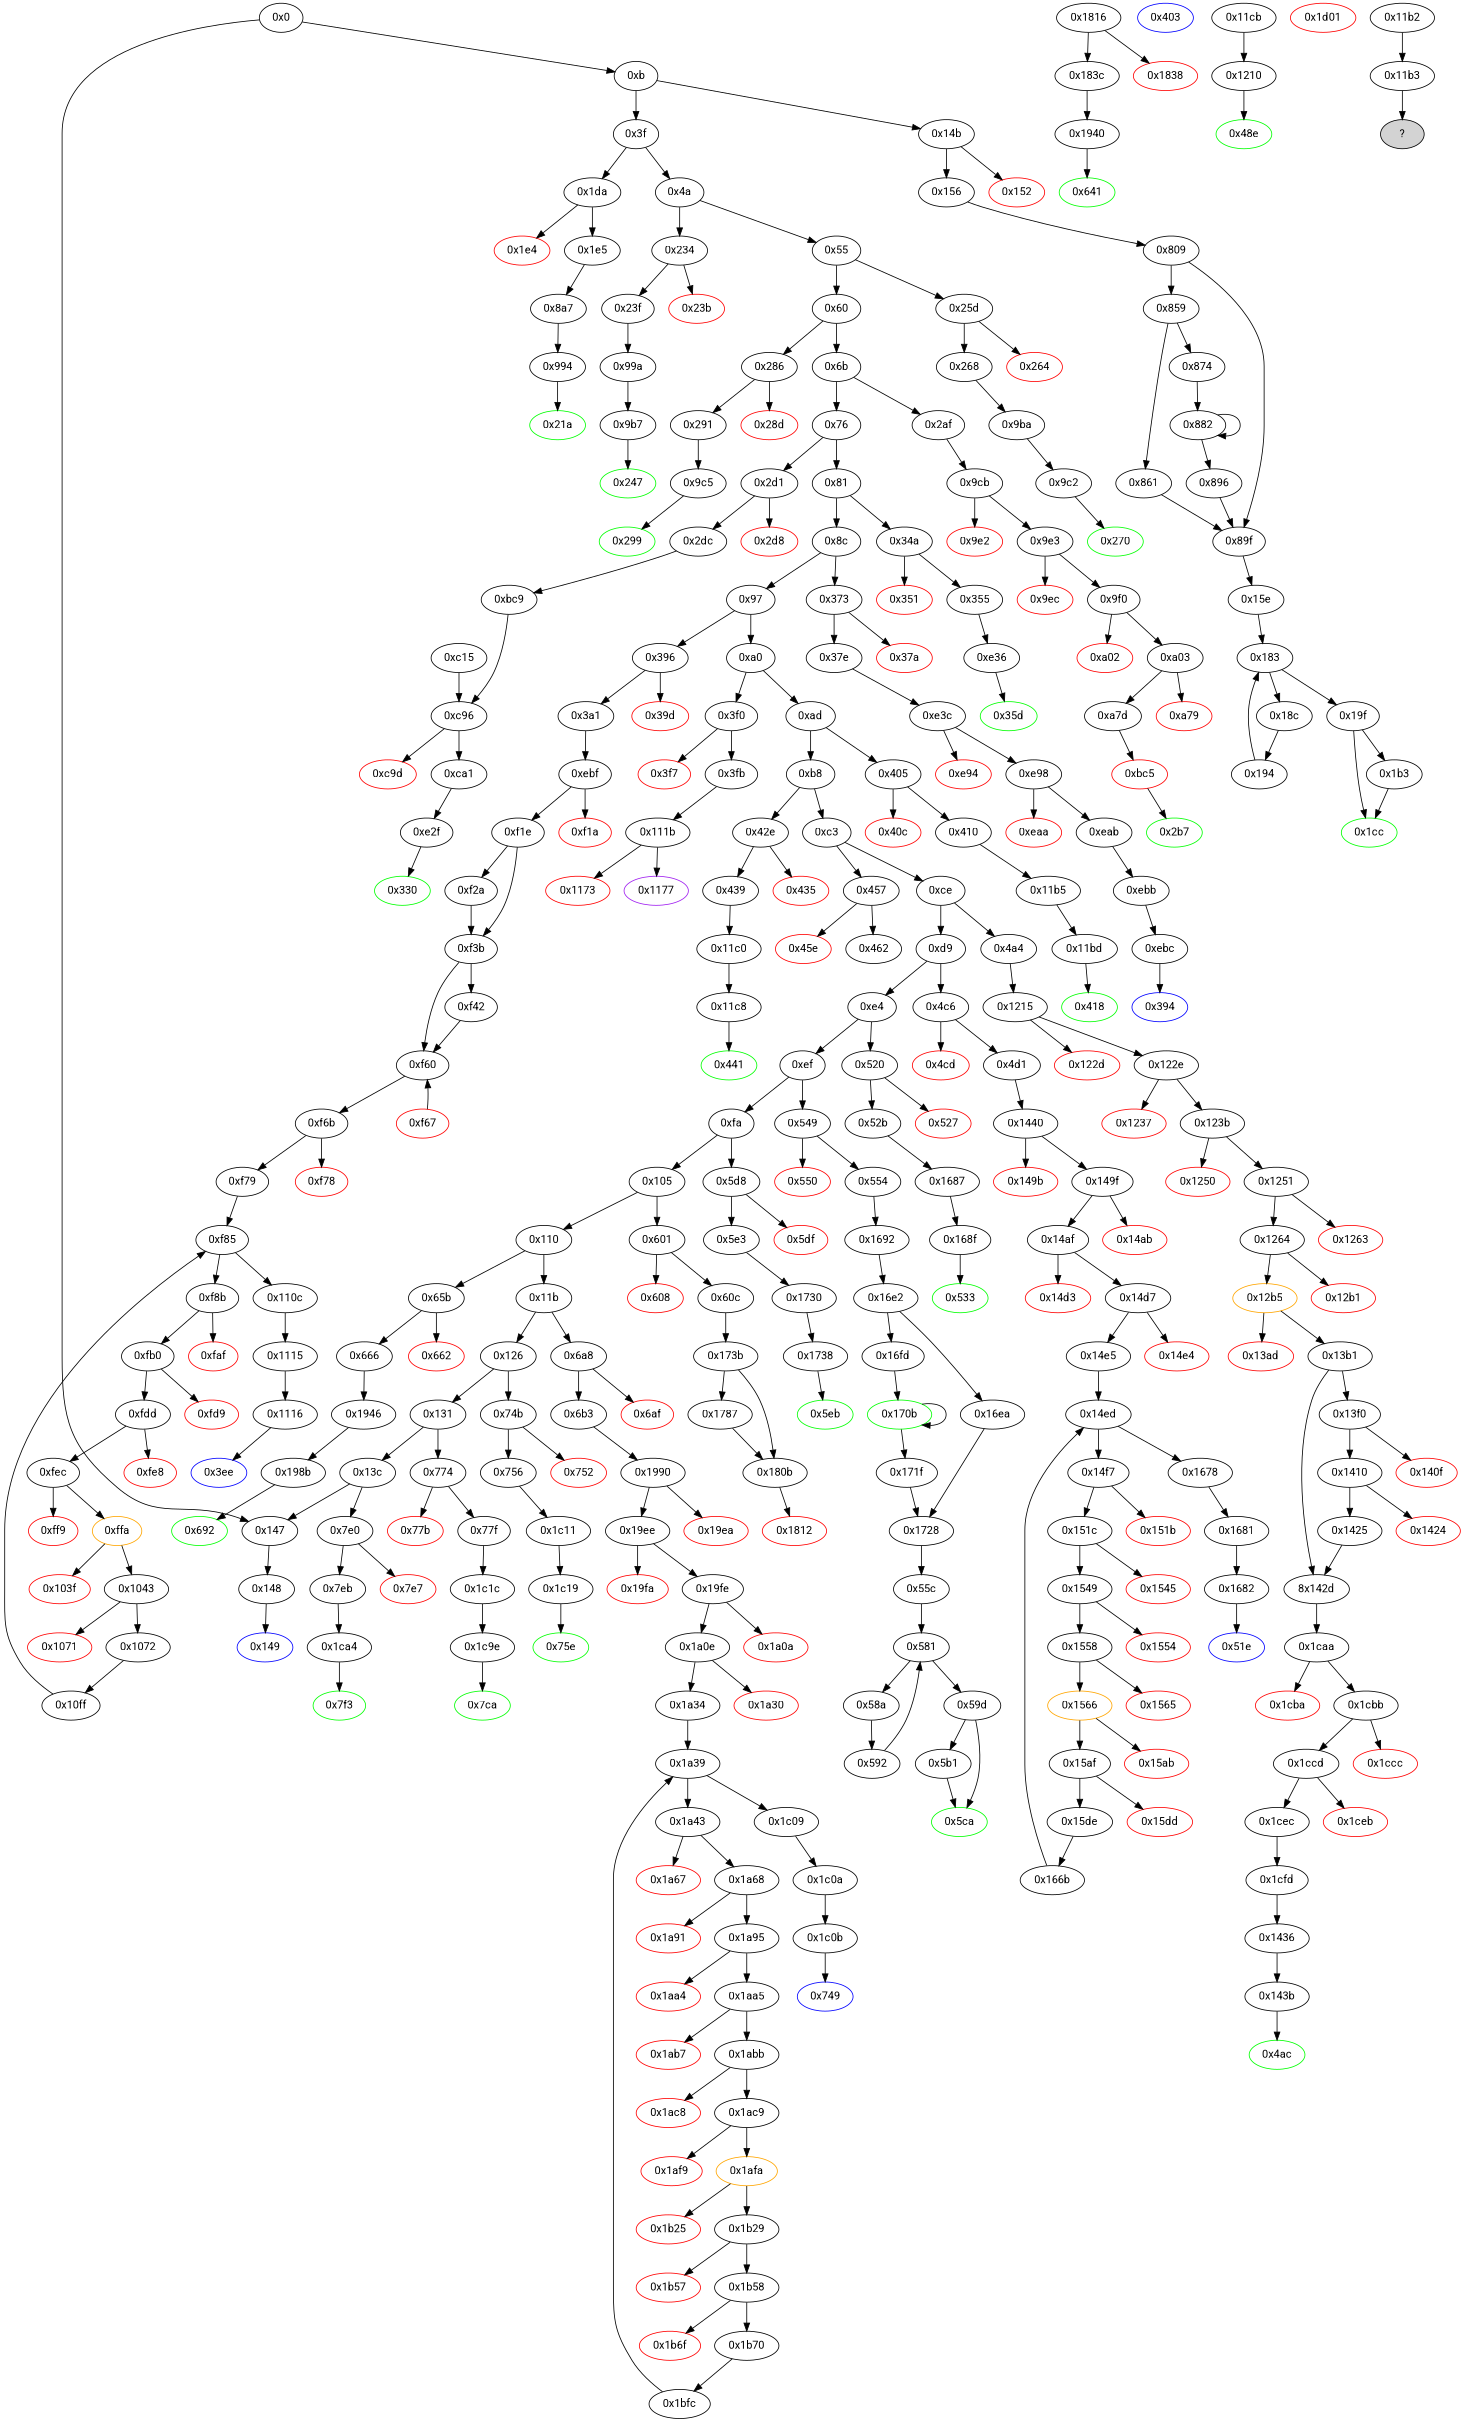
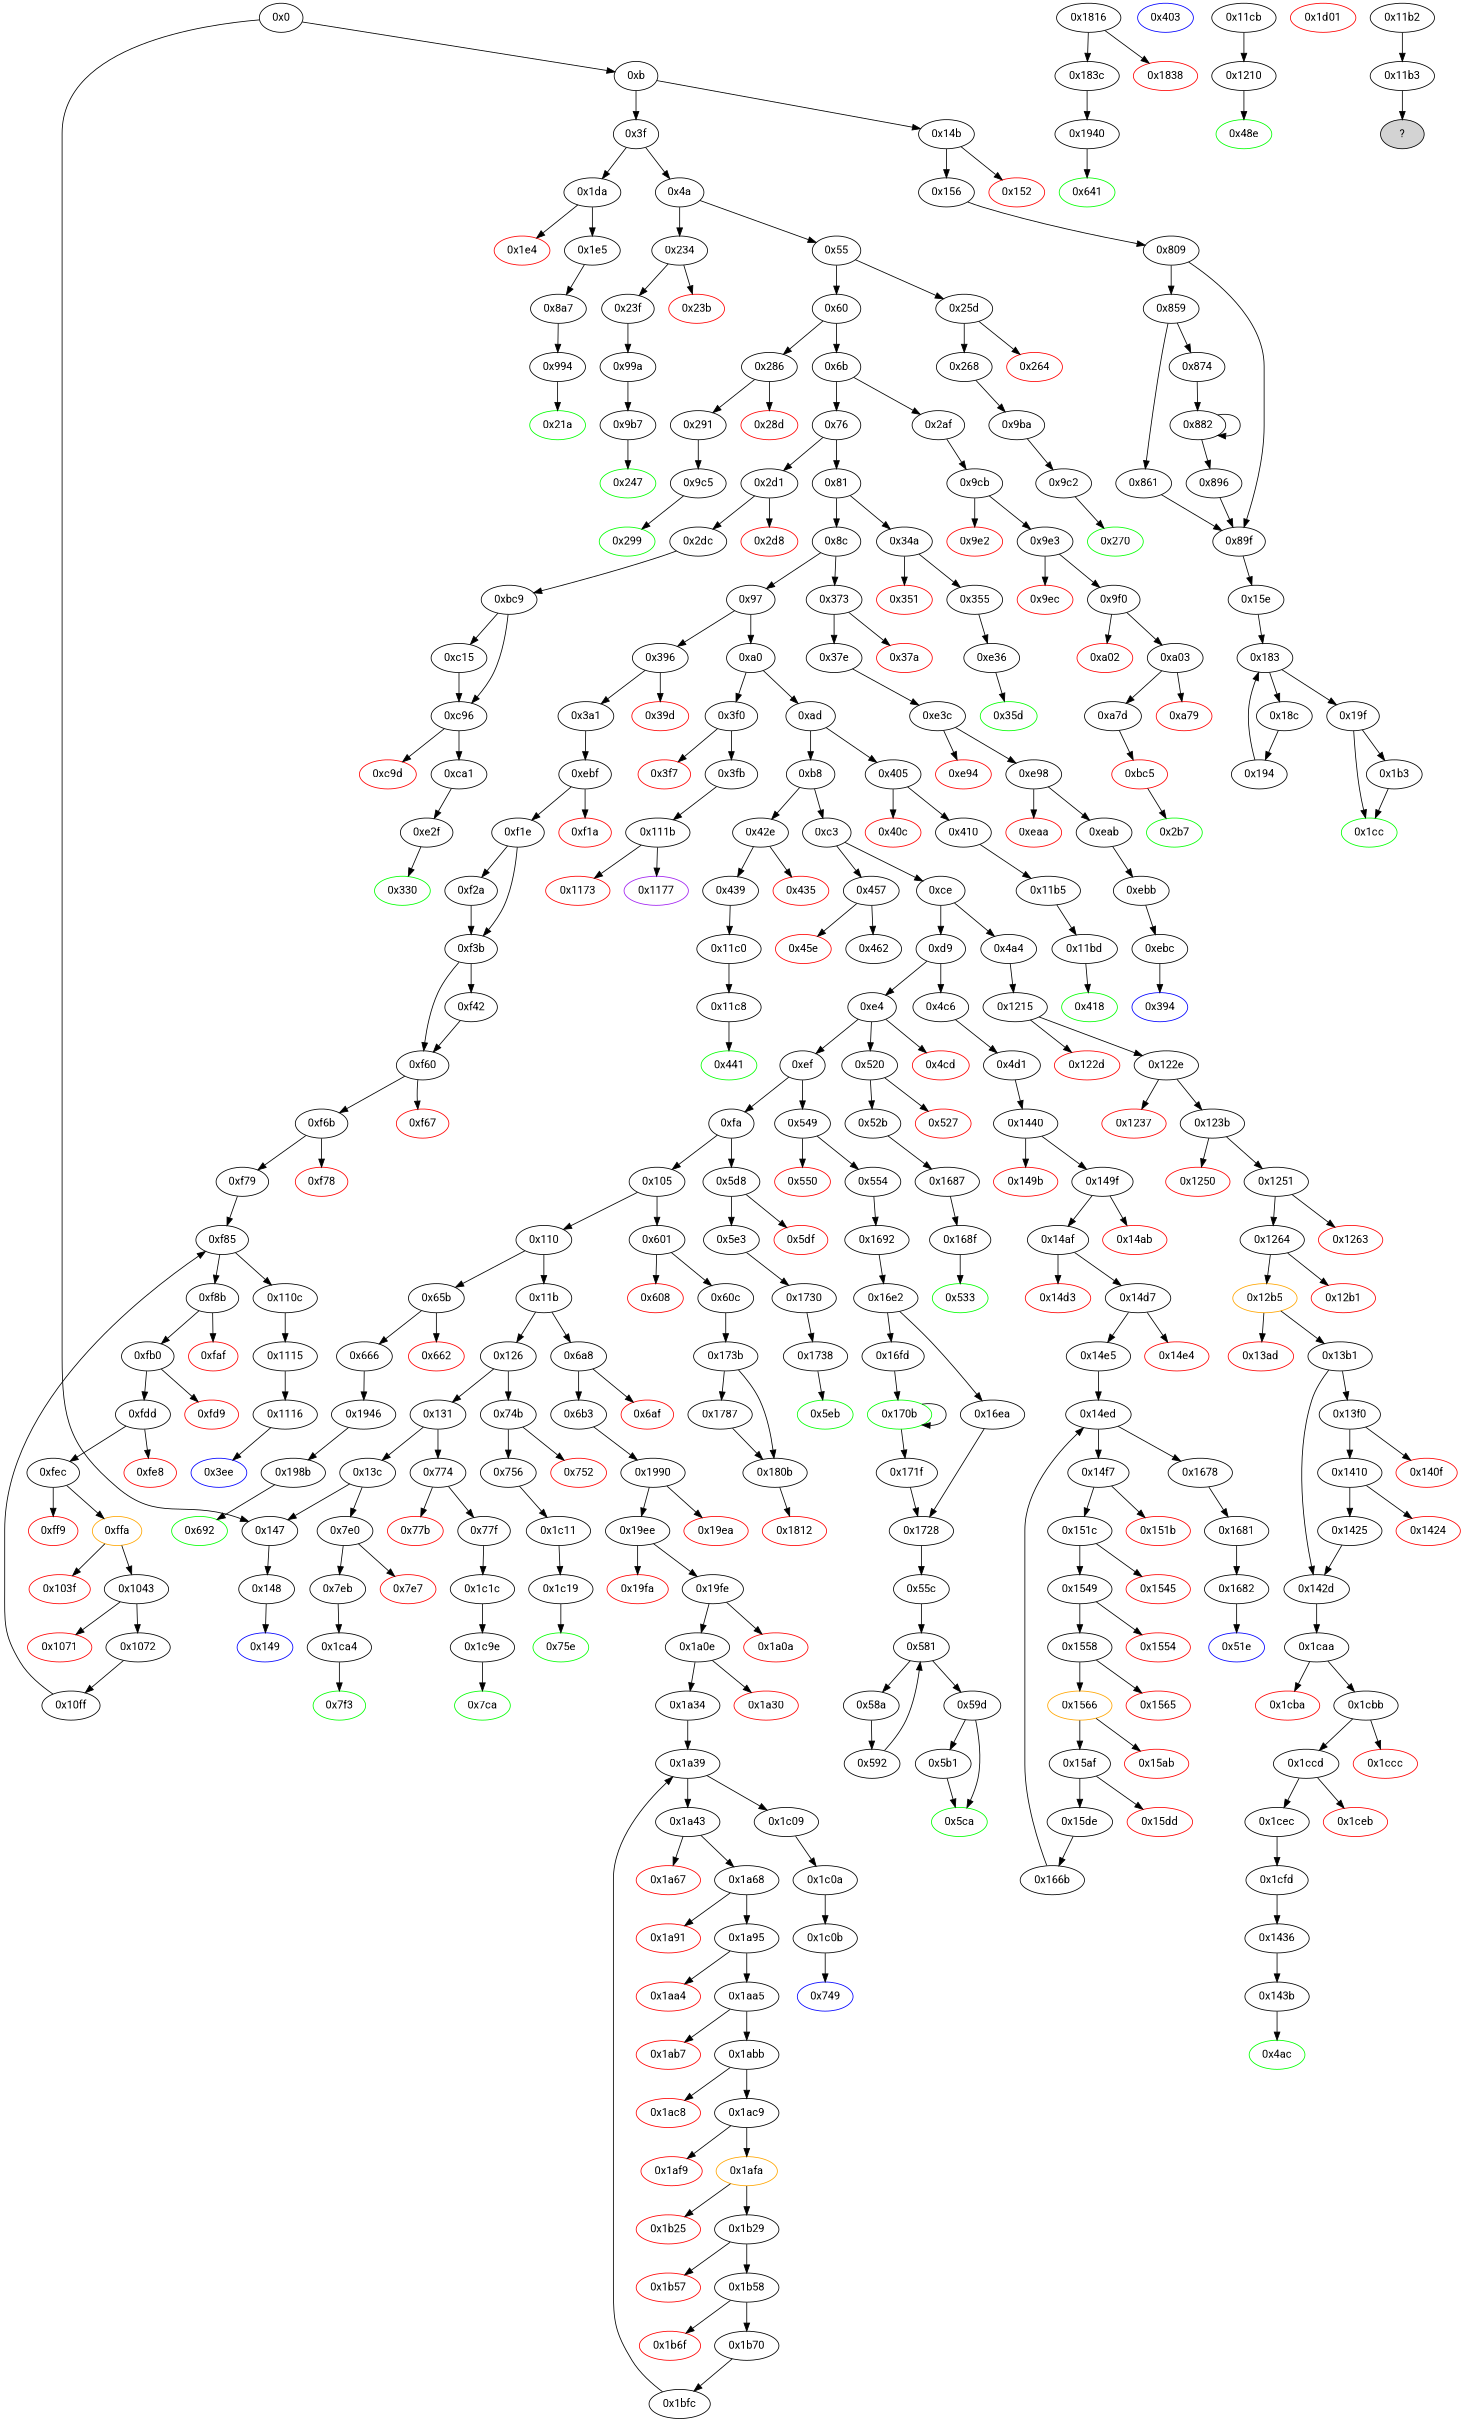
edge "0xbc9" -> "0xc15": added
edge "0x4c6" -> "0x4cd": now "0xe4" -> "0x4cd"
edge "0xf67" -> "0xf60": reversed
node "8x142d": label "8x142d" -> "0x142d"
